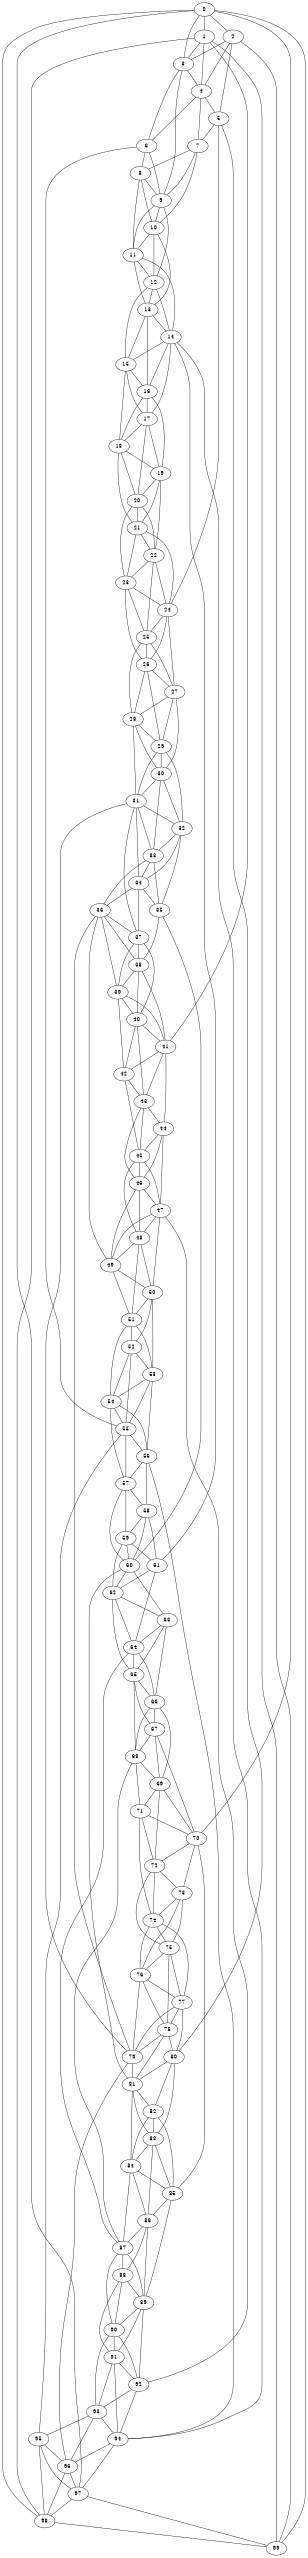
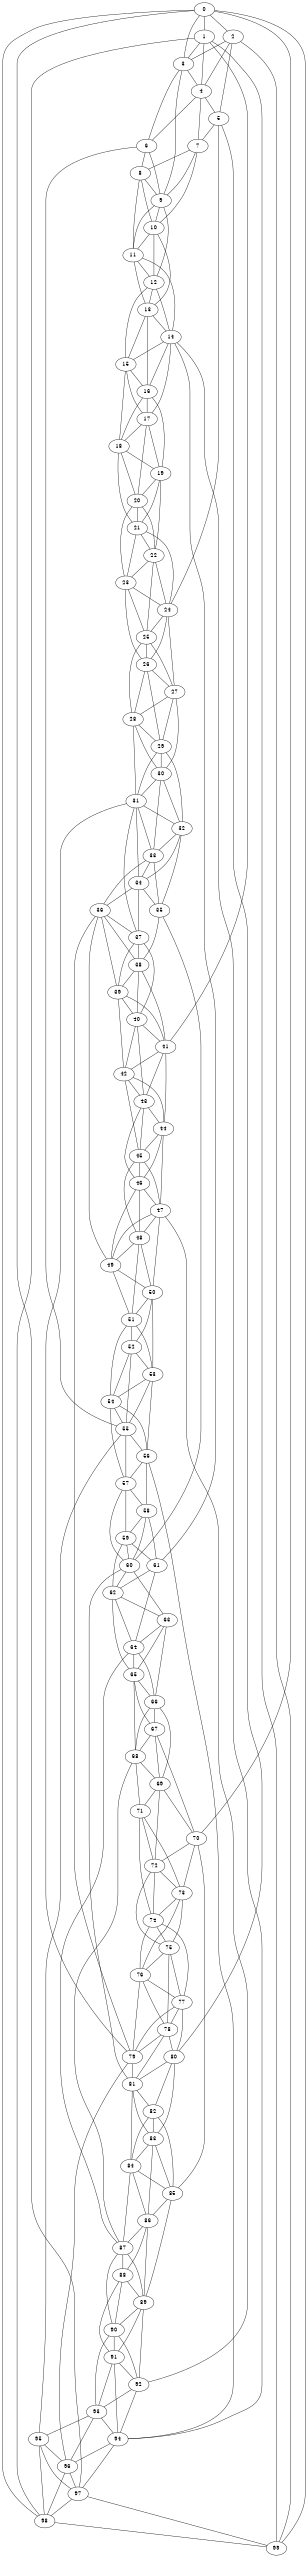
edge "42" -- "44": added
edge "71" -- "70": now "71" -- "73"
